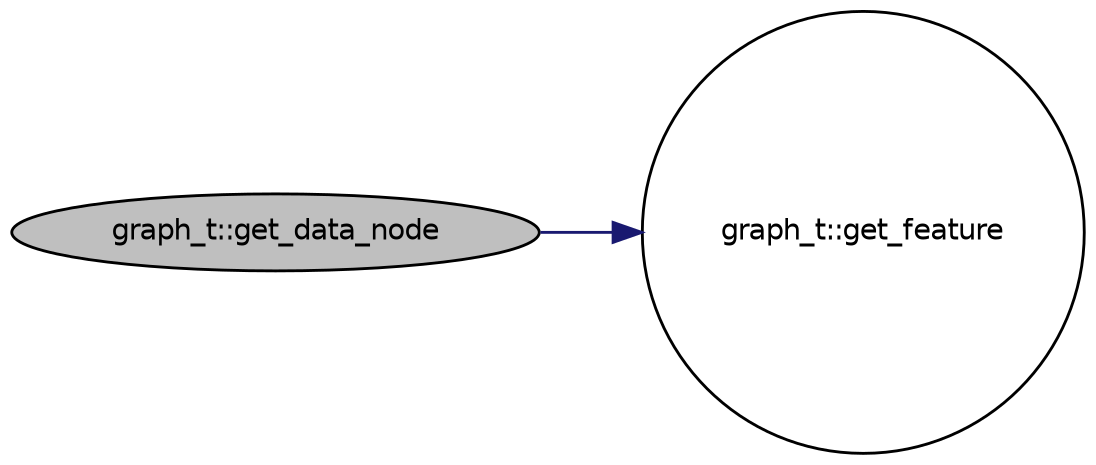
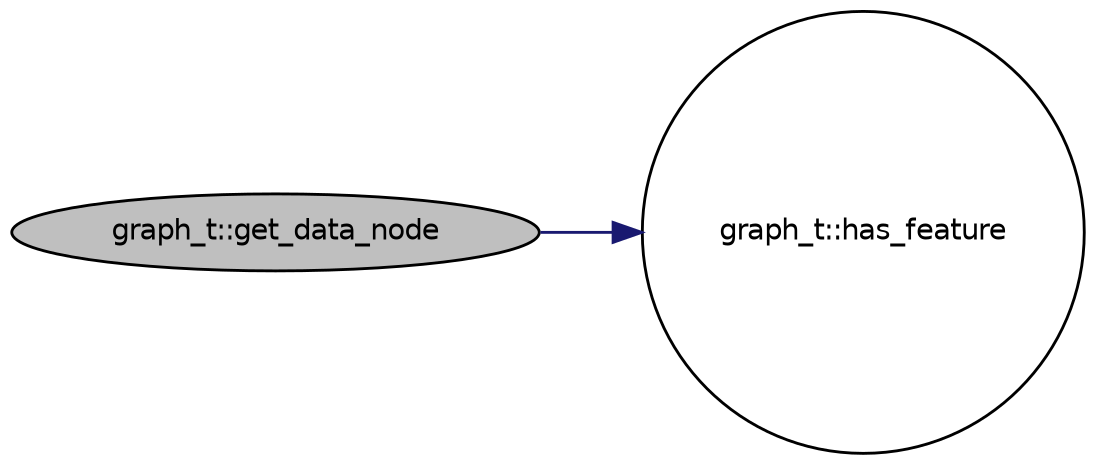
node "graph_t::get_feature": label "graph_t::get_feature" -> "graph_t::has_feature"
